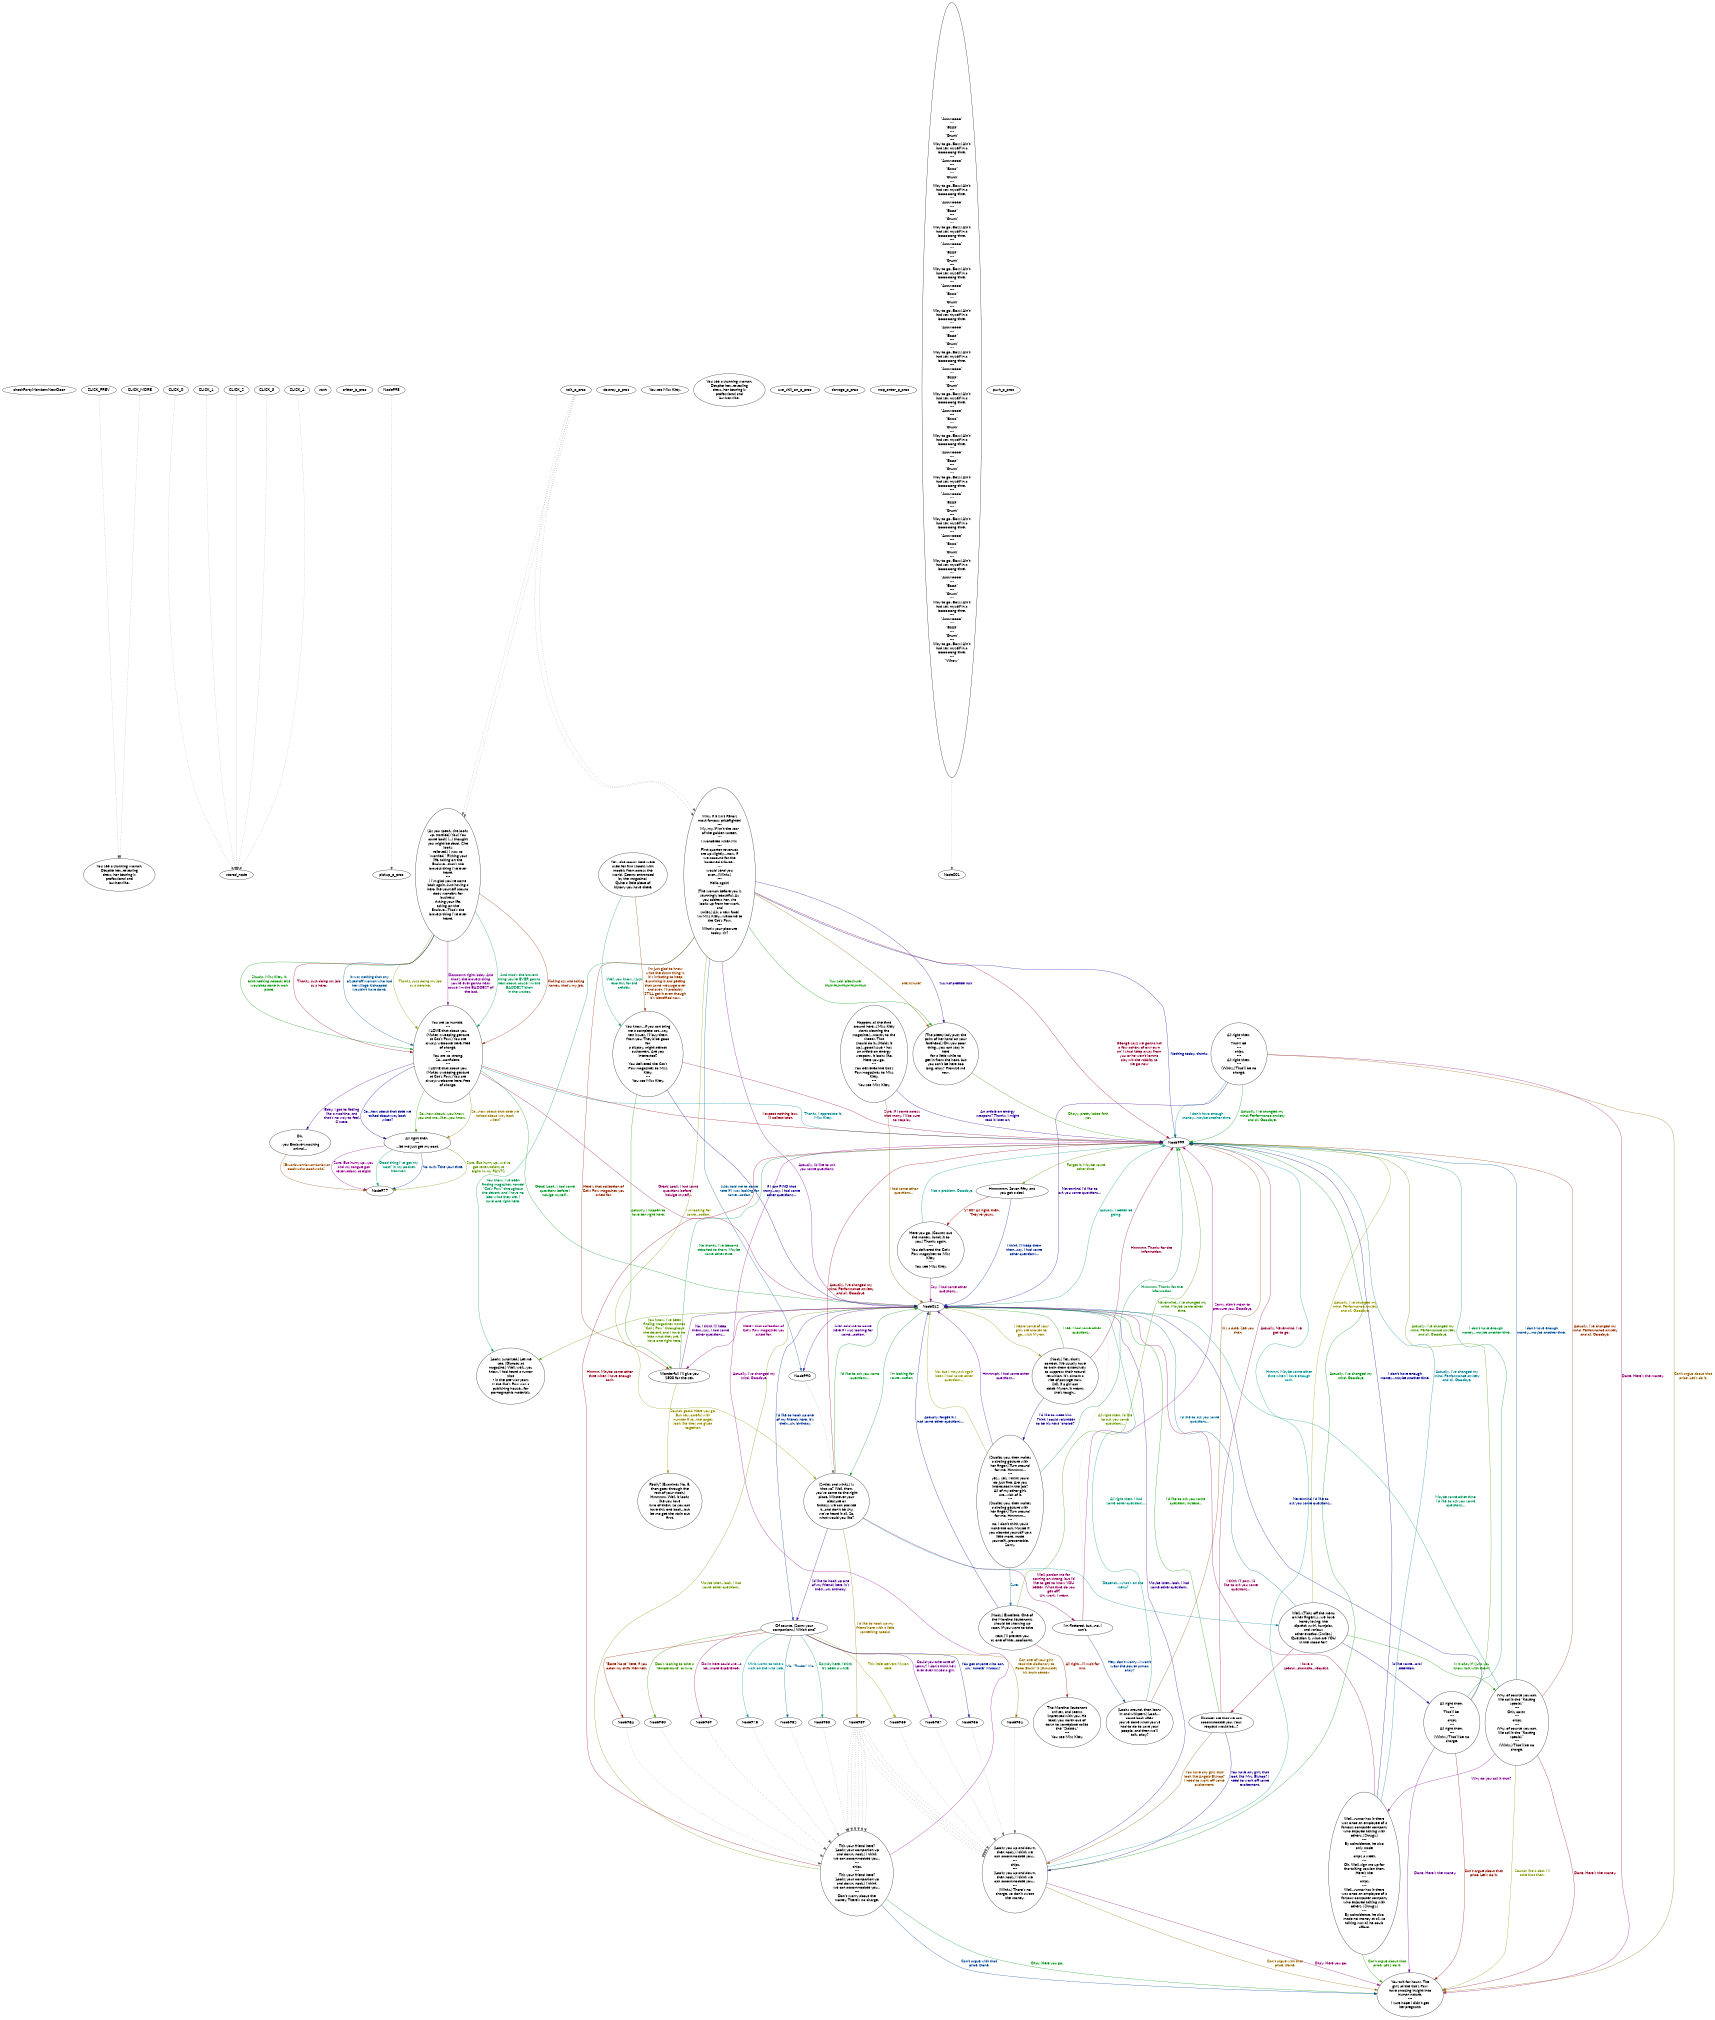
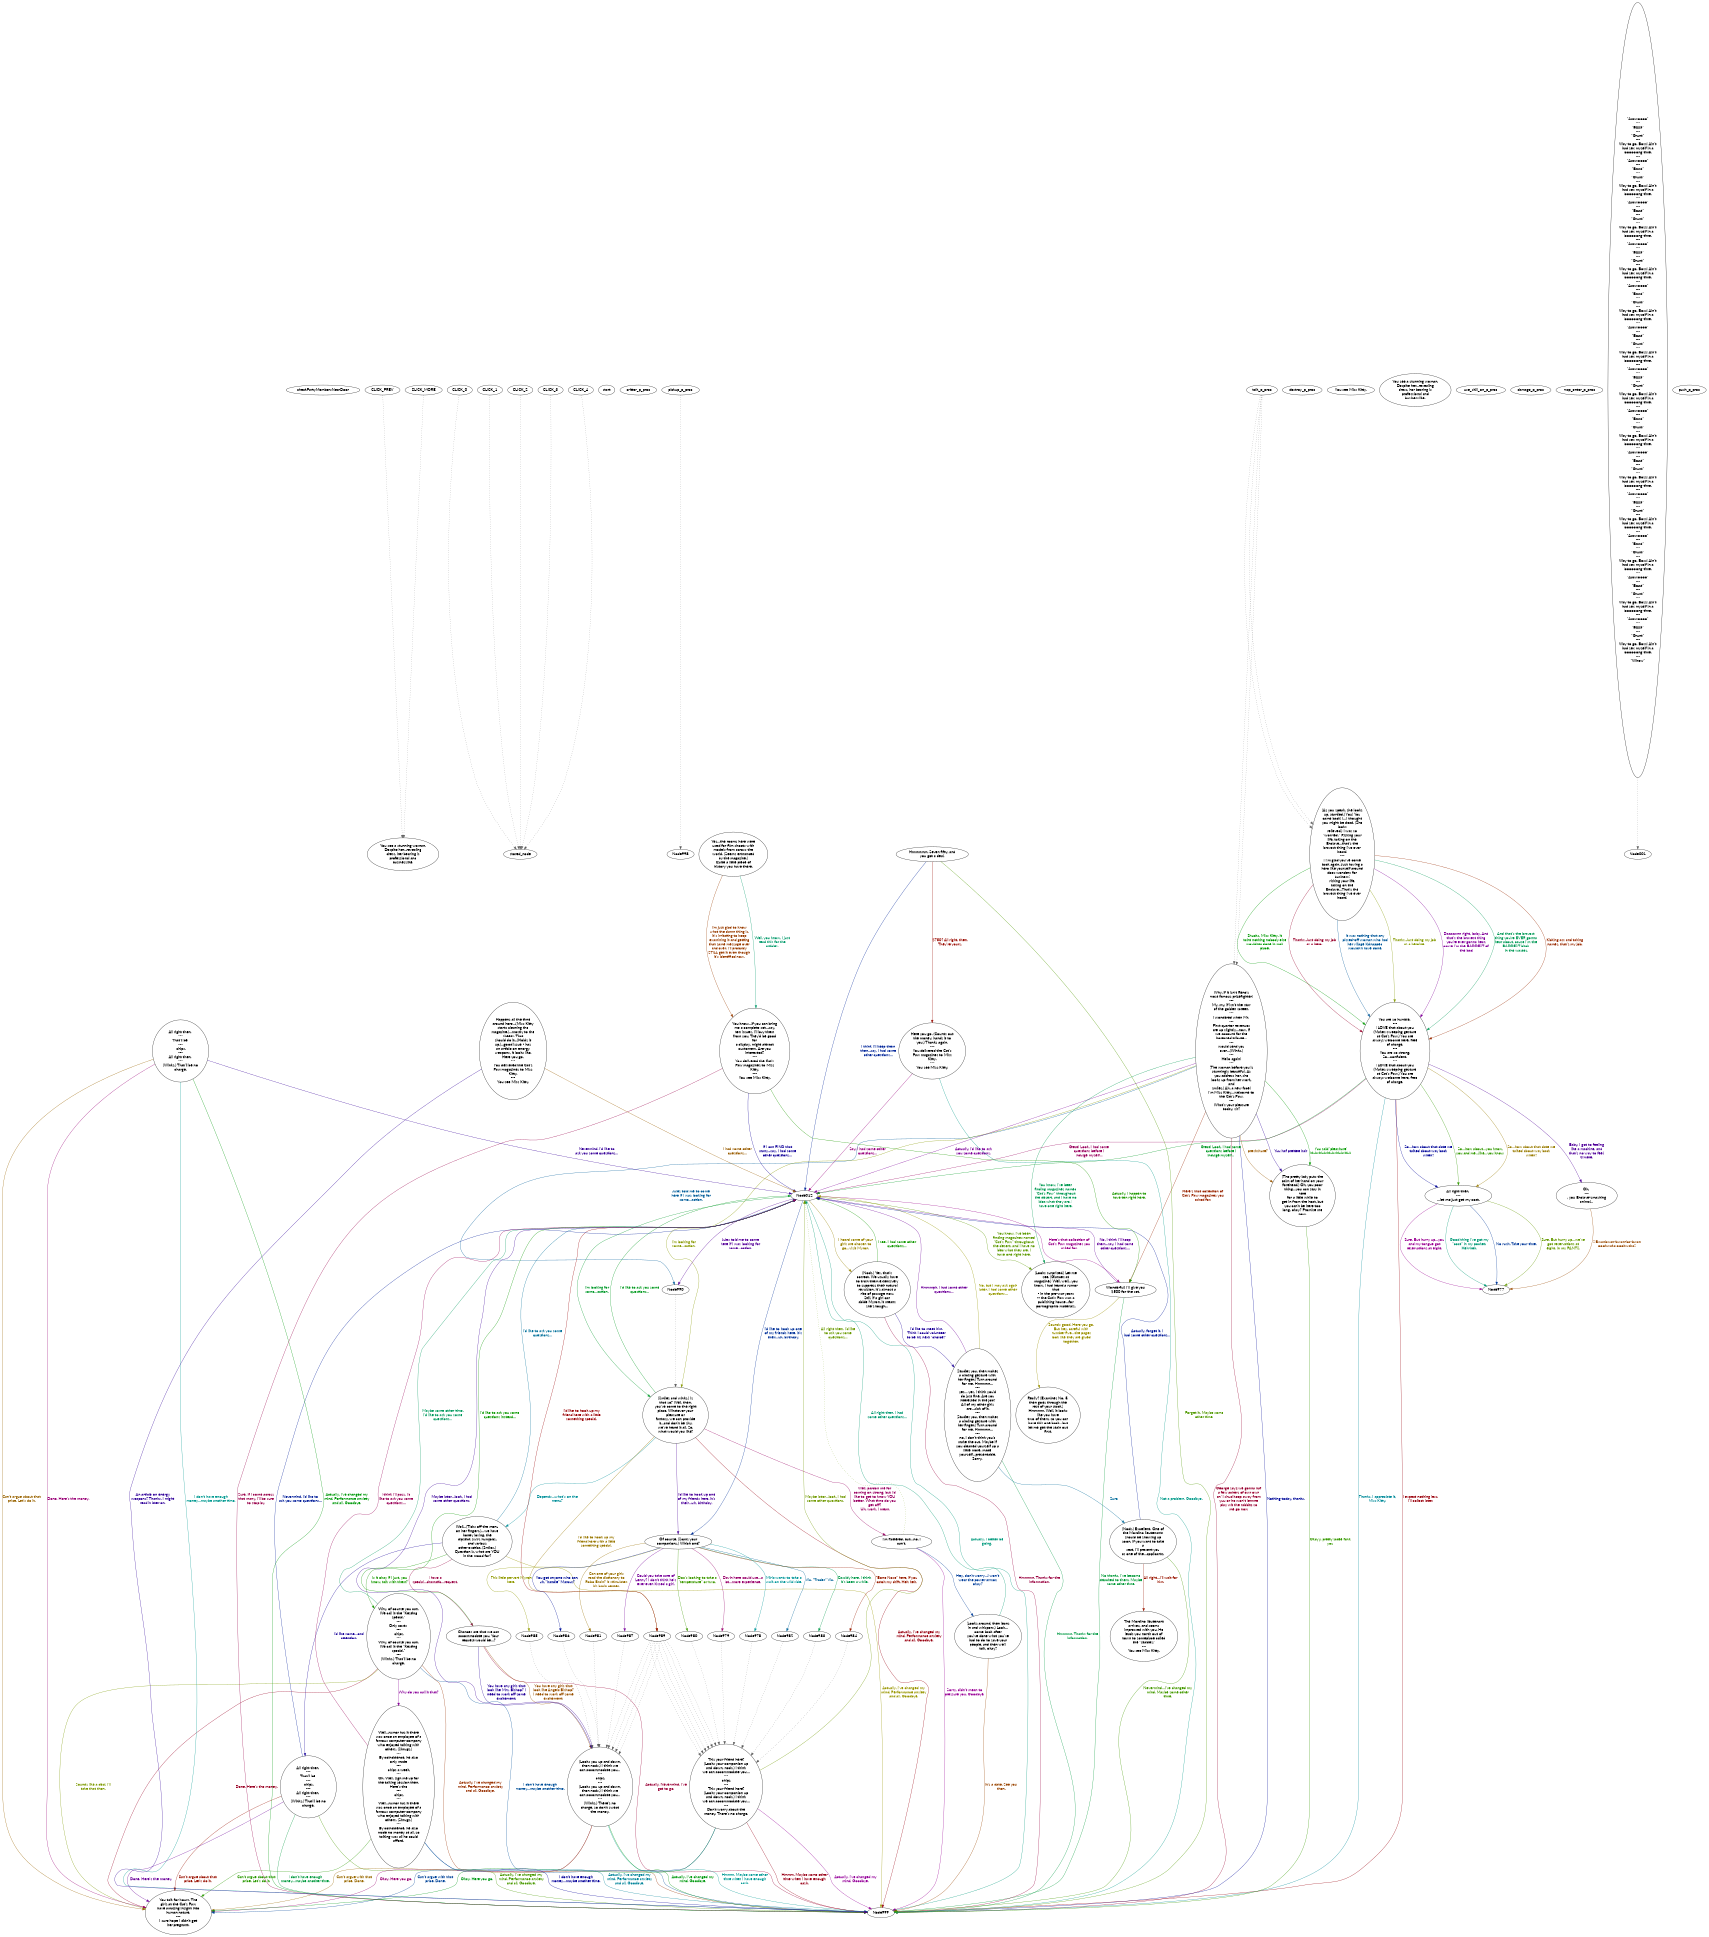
edge "Node998" -> "pickup_p_proc": reversed
edge "Node999" -> "Hmmmmm. Seven fifty, and you got a deal.": reversed
edge "Node012" -> "Node989": added, label "I'd like to hook up my friend here with a little something special."
node "Node969": label "Node969" -> "Node979"
